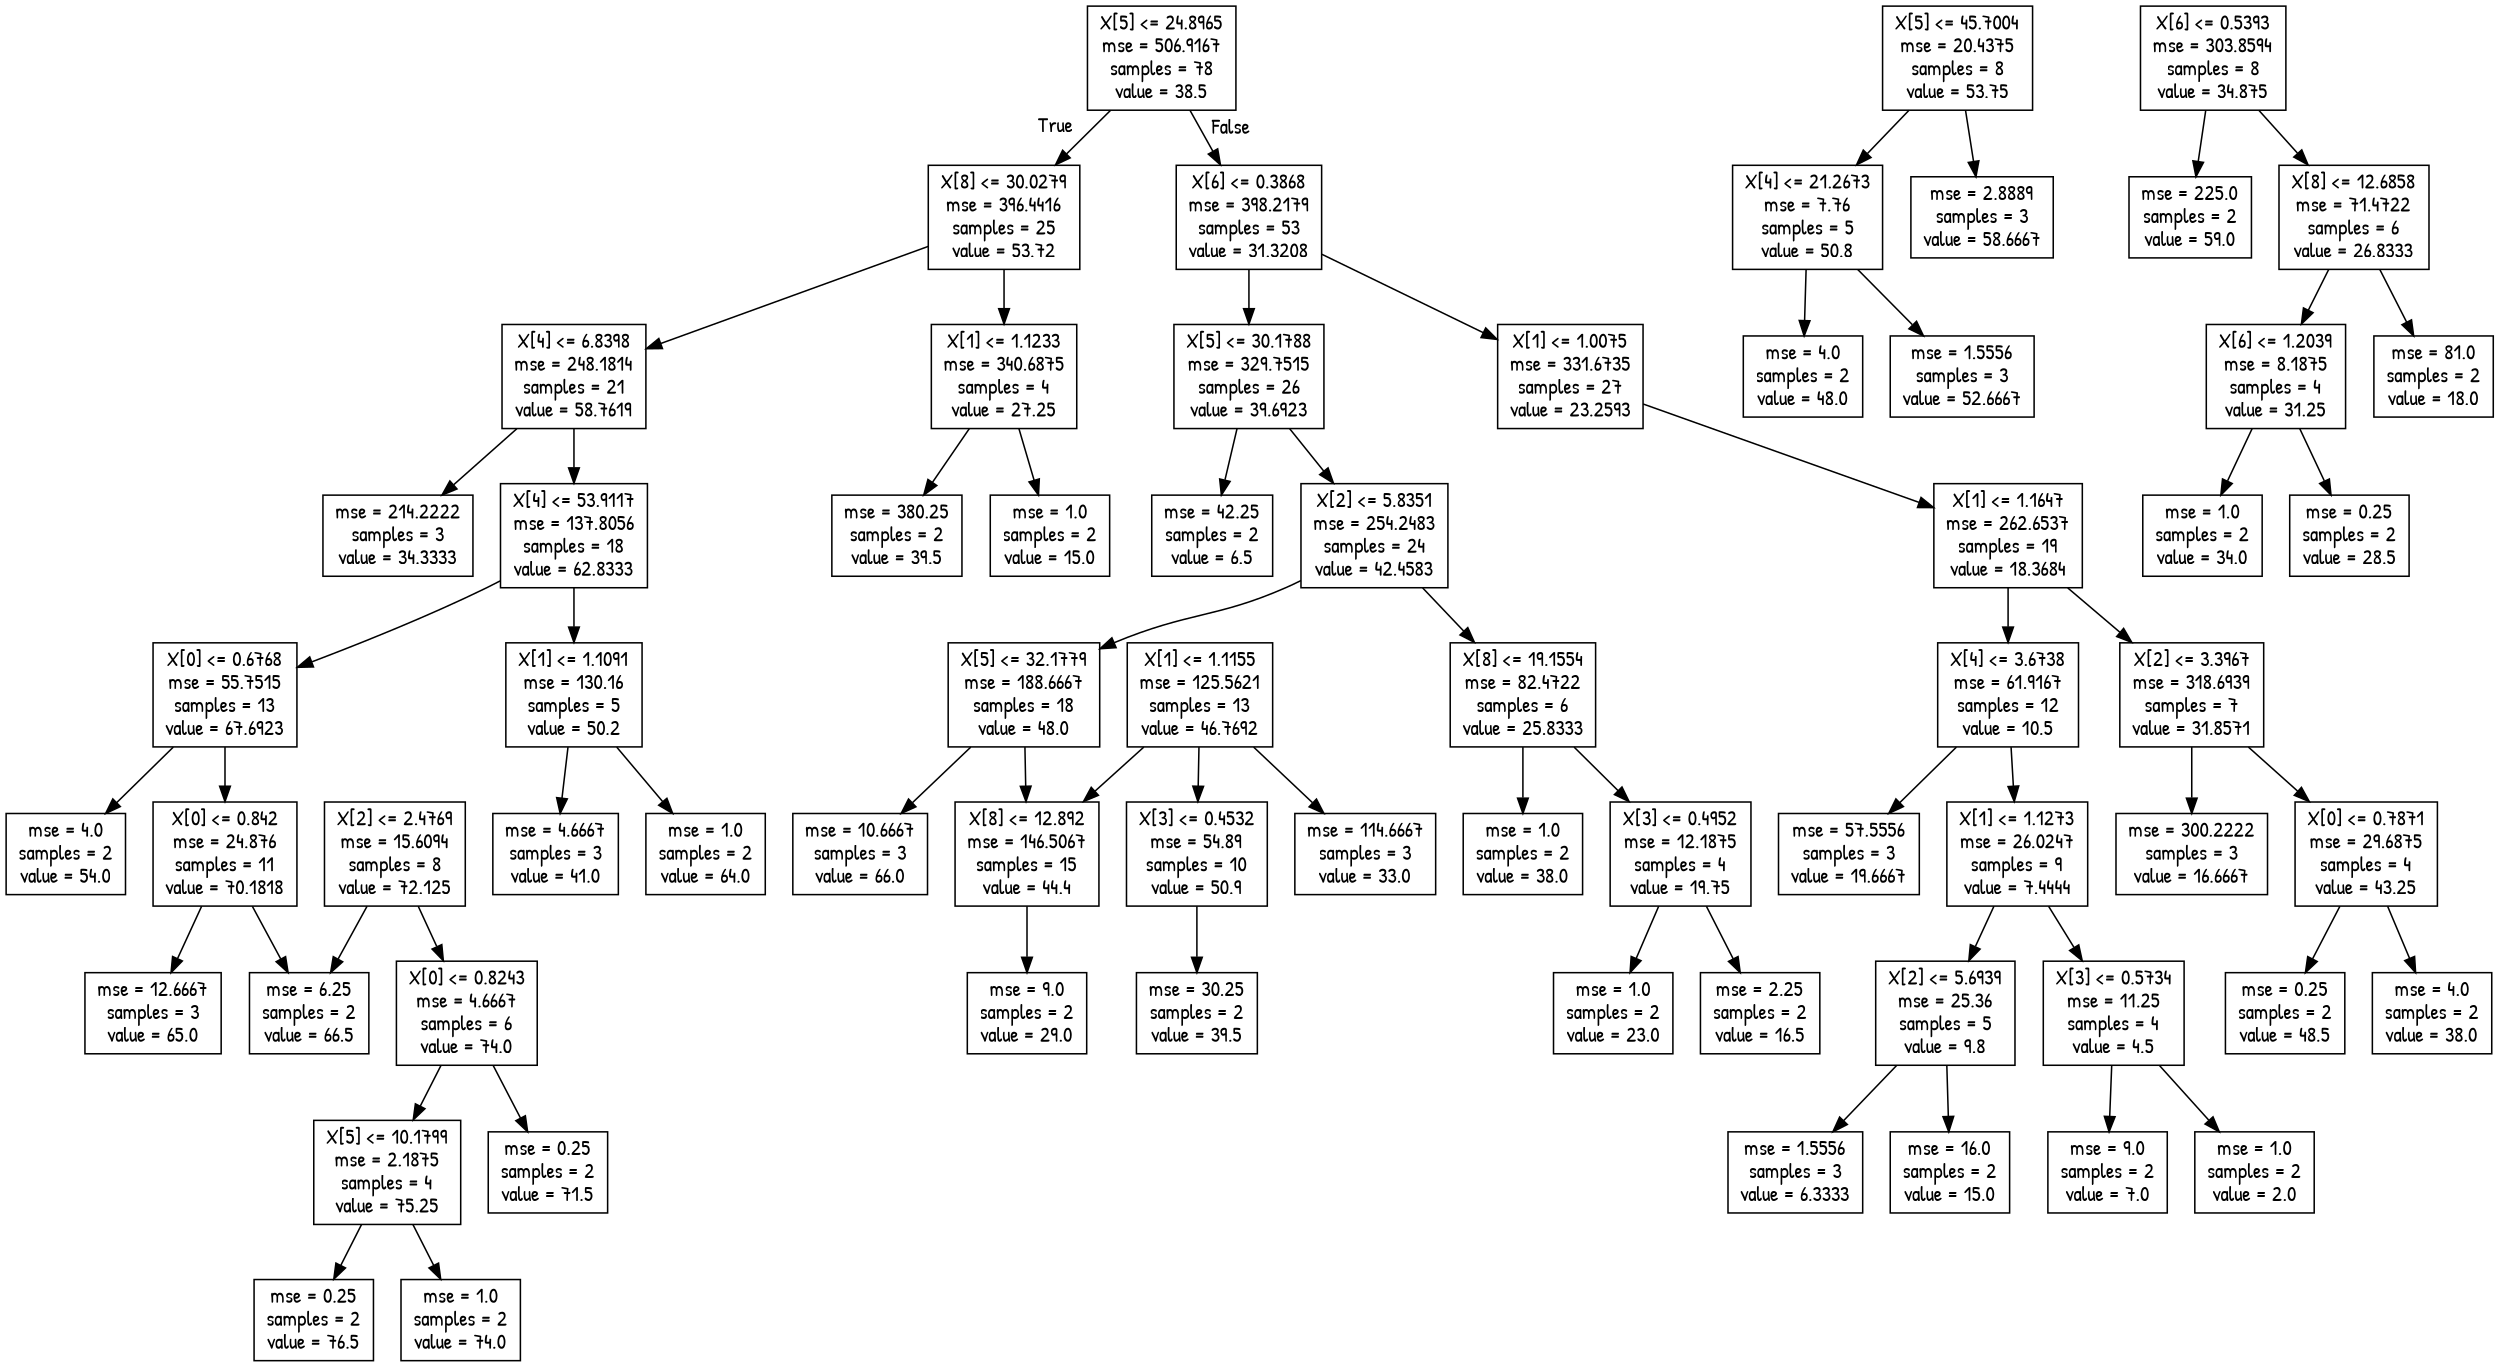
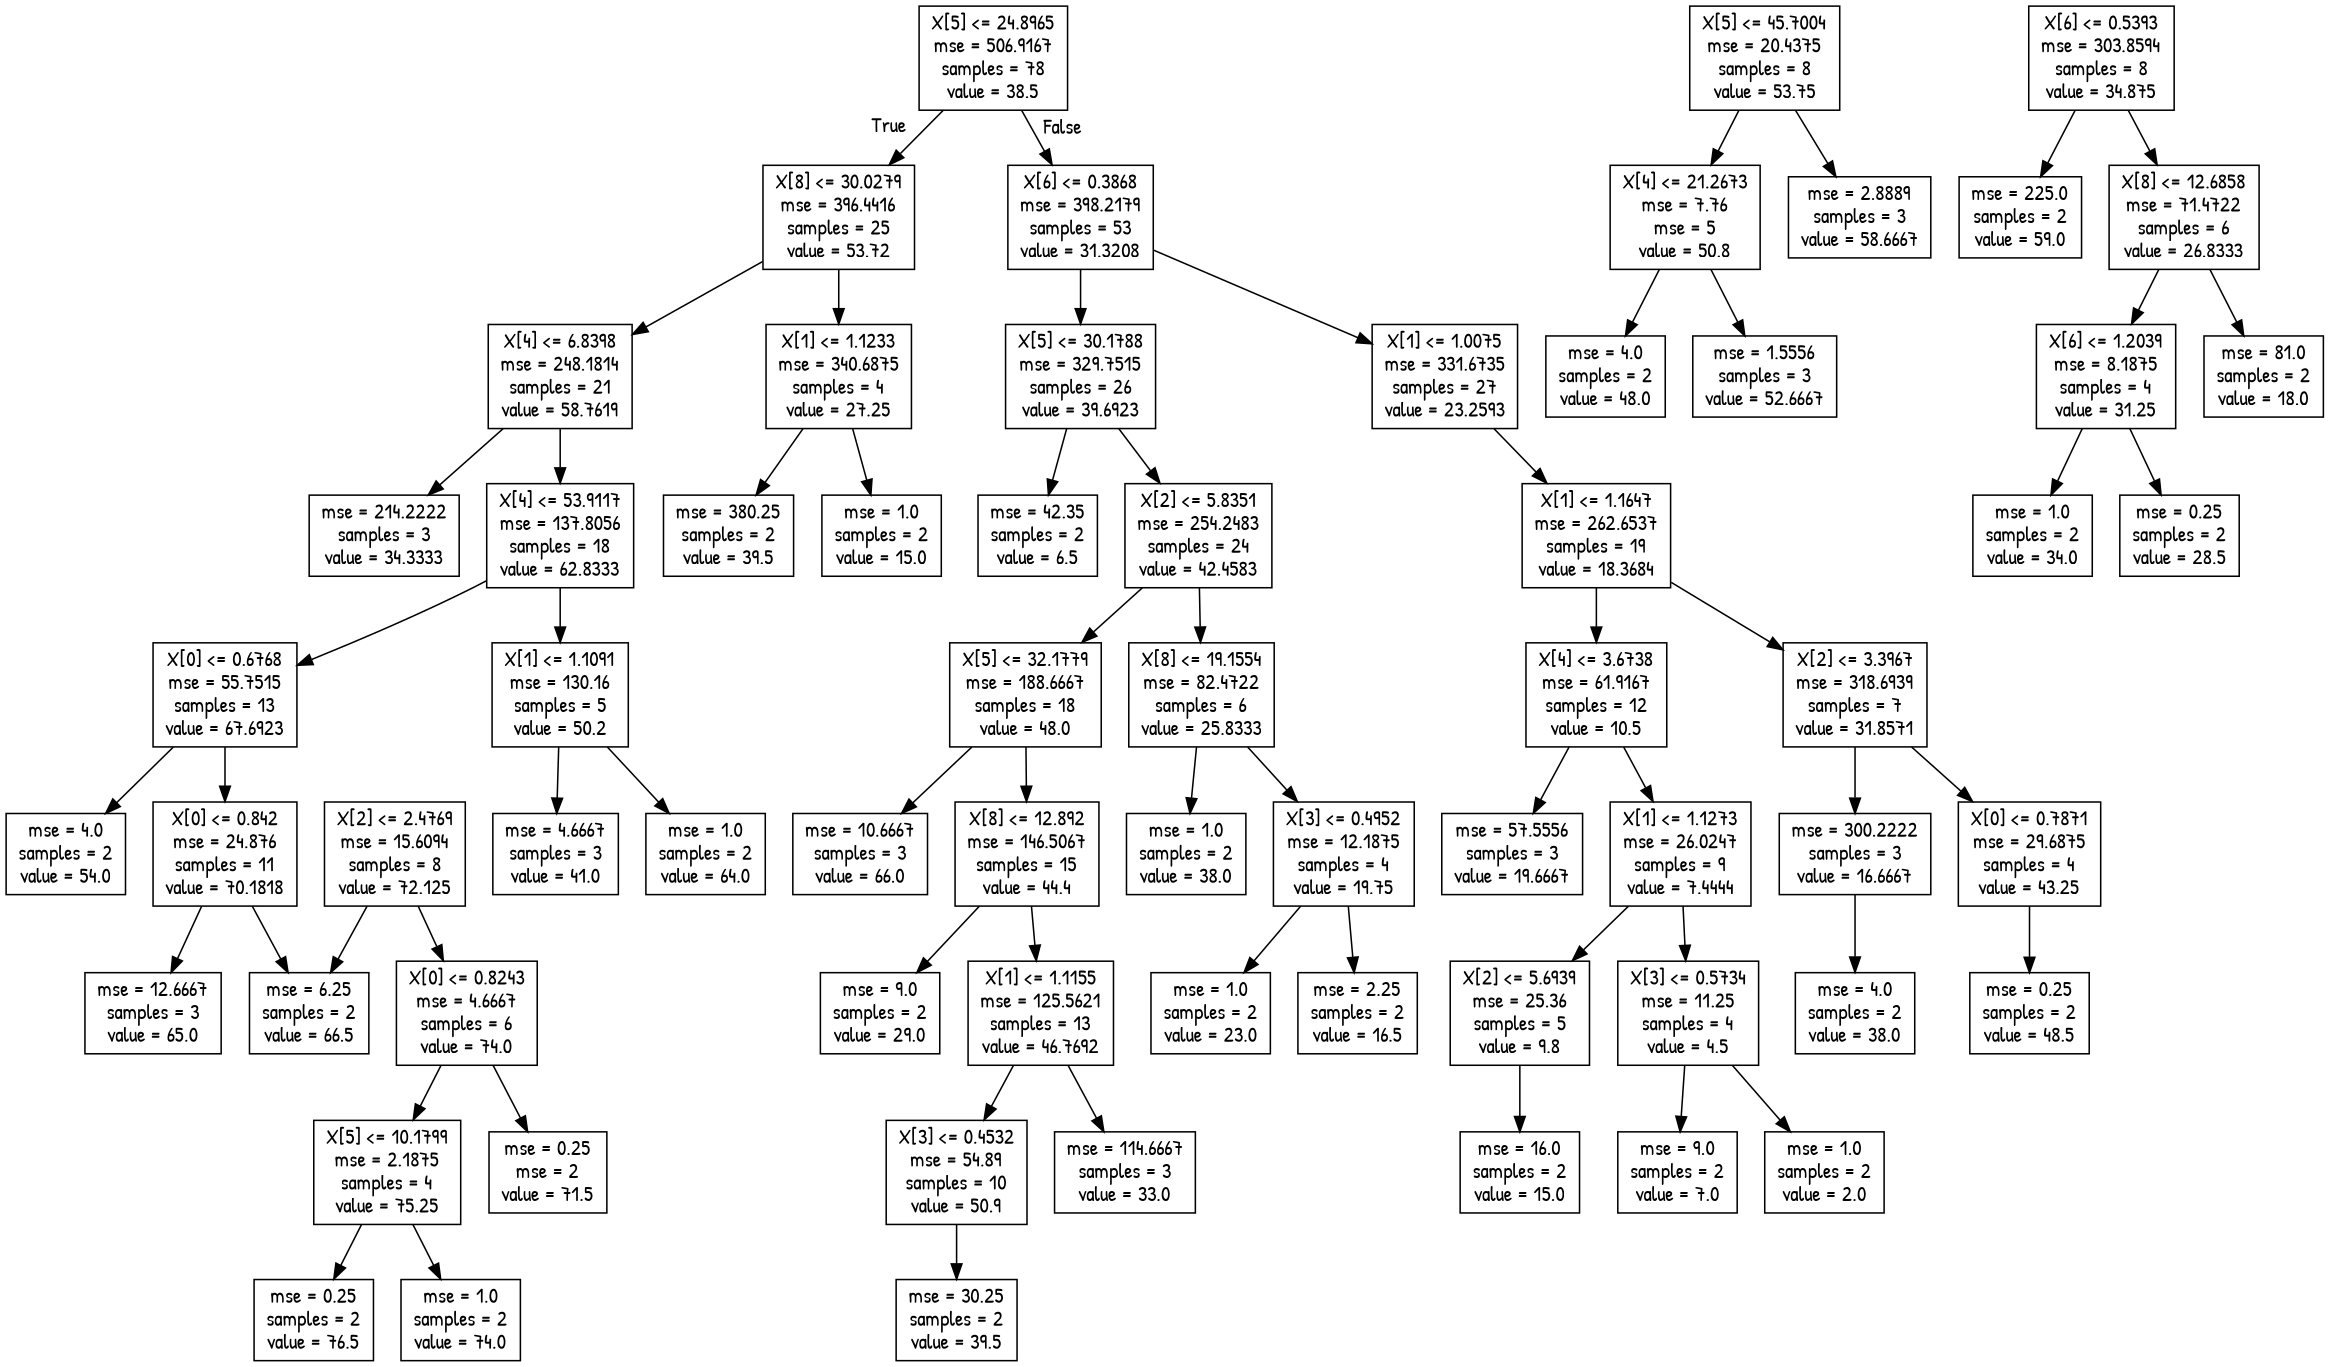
node "X[4] <= 21.2673 mse = 7.76 samples = 5 value = 50.8": label "X[4] <= 21.2673 mse = 7.76 samples = 5 value = 50.8" -> "X[4] <= 21.2673 mse = 7.76 mse = 5 value = 50.8"
node "mse = 42.25 samples = 2 value = 6.5": label "mse = 42.25 samples = 2 value = 6.5" -> "mse = 42.35 samples = 2 value = 6.5"
edge "X[1] <= 1.1155 mse = 125.5621 samples = 13 value = 46.7692" -> "X[8] <= 12.892 mse = 146.5067 samples = 15 value = 44.4": reversed
edge "X[0] <= 0.7871 mse = 29.6875 samples = 4 value = 43.25" -> "mse = 4.0 samples = 2 value = 38.0": now "mse = 300.2222 samples = 3 value = 16.6667" -> "mse = 4.0 samples = 2 value = 38.0"
node "mse = 0.25 samples = 2 value = 71.5": label "mse = 0.25 samples = 2 value = 71.5" -> "mse = 0.25 mse = 2 value = 71.5"
node "mse = 1.5556 samples = 3 value = 6.3333": removed
